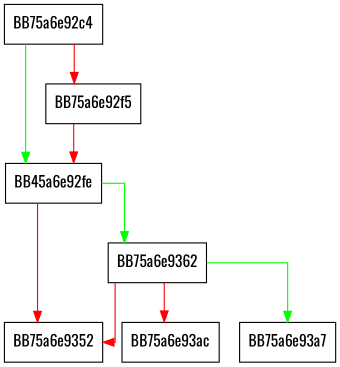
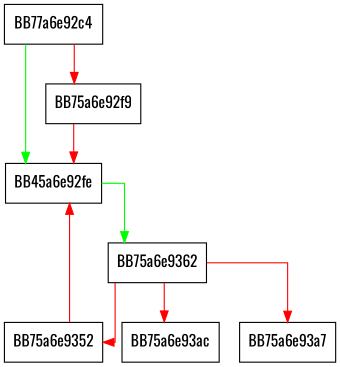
node "BB75a6e92c4": label "BB75a6e92c4" -> "BB77a6e92c4"
node "BB75a6e92f5": label "BB75a6e92f5" -> "BB75a6e92f9"
edge "BB45a6e92fe" -> "BB75a6e9352": reversed
edge "BB75a6e9362" -> "BB75a6e93a7": color green -> red
